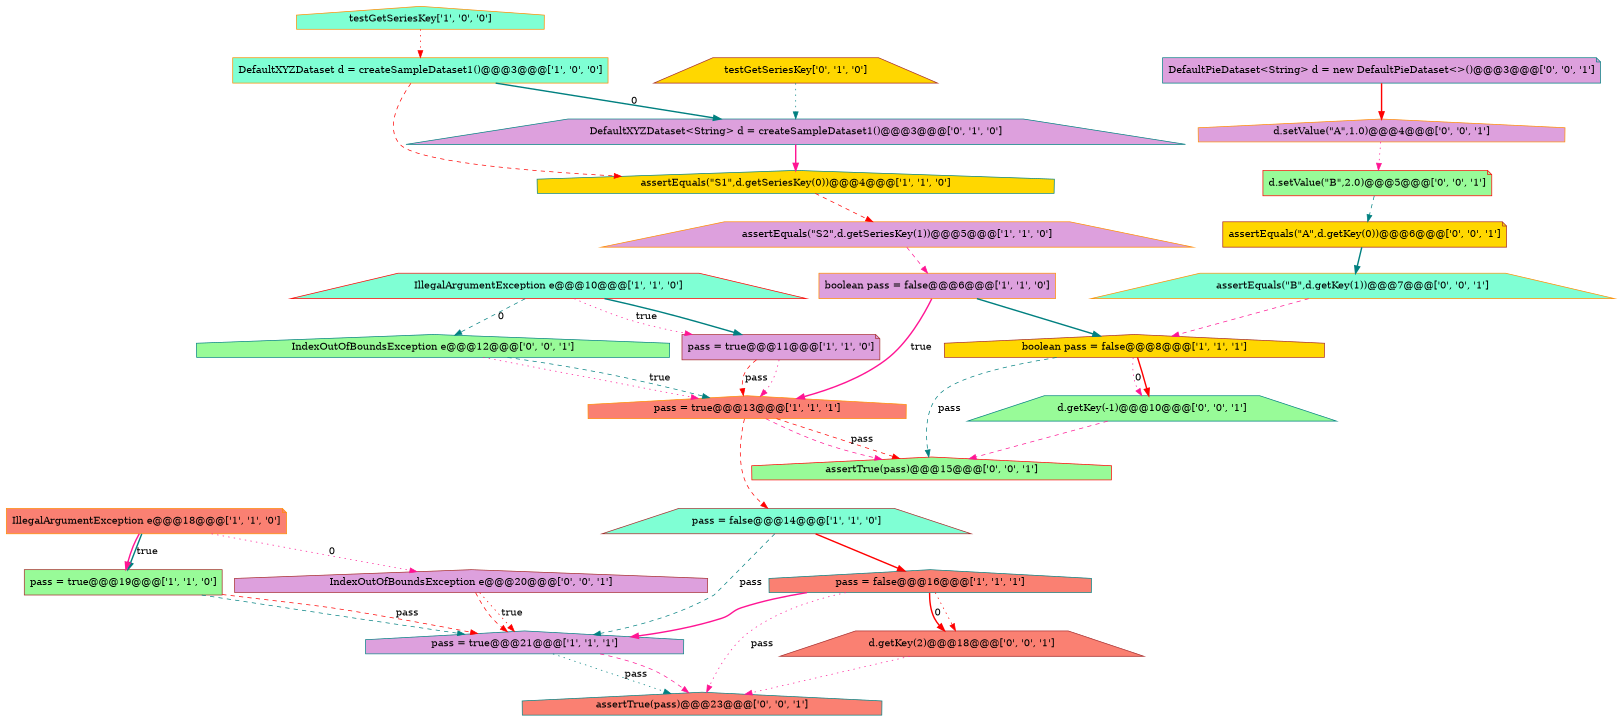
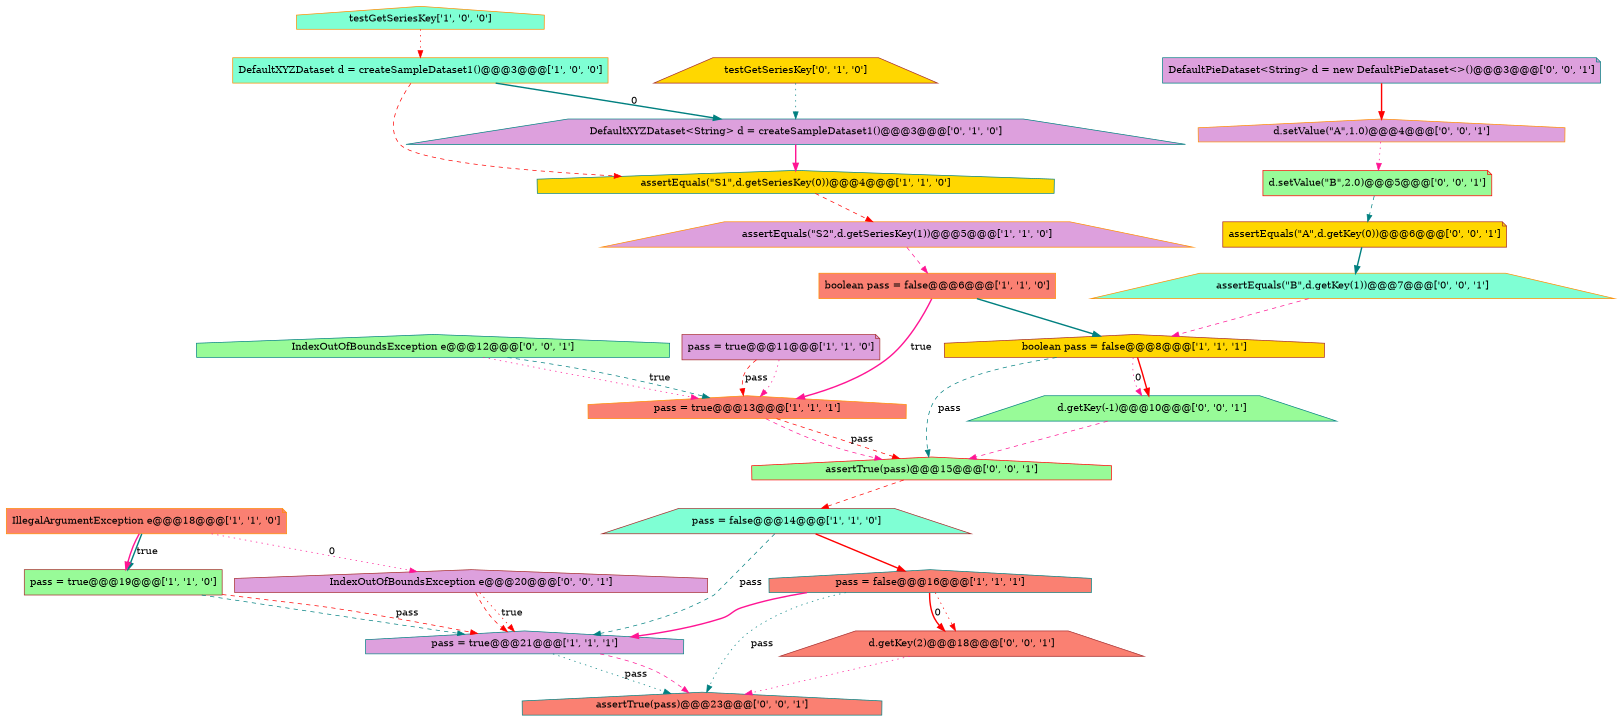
node "IllegalArgumentException e@@@10@@@['1', '1', '0']": removed
node "boolean pass = false@@@6@@@['1', '1', '0']": fillcolor plum -> salmon
edge "pass = true@@@13@@@['1', '1', '1']" -> "pass = false@@@14@@@['1', '1', '0']": now "assertTrue(pass)@@@15@@@['0', '0', '1']" -> "pass = false@@@14@@@['1', '1', '0']"
edge "pass = false@@@16@@@['1', '1', '1']" -> "assertTrue(pass)@@@23@@@['0', '0', '1']": color deeppink -> teal
